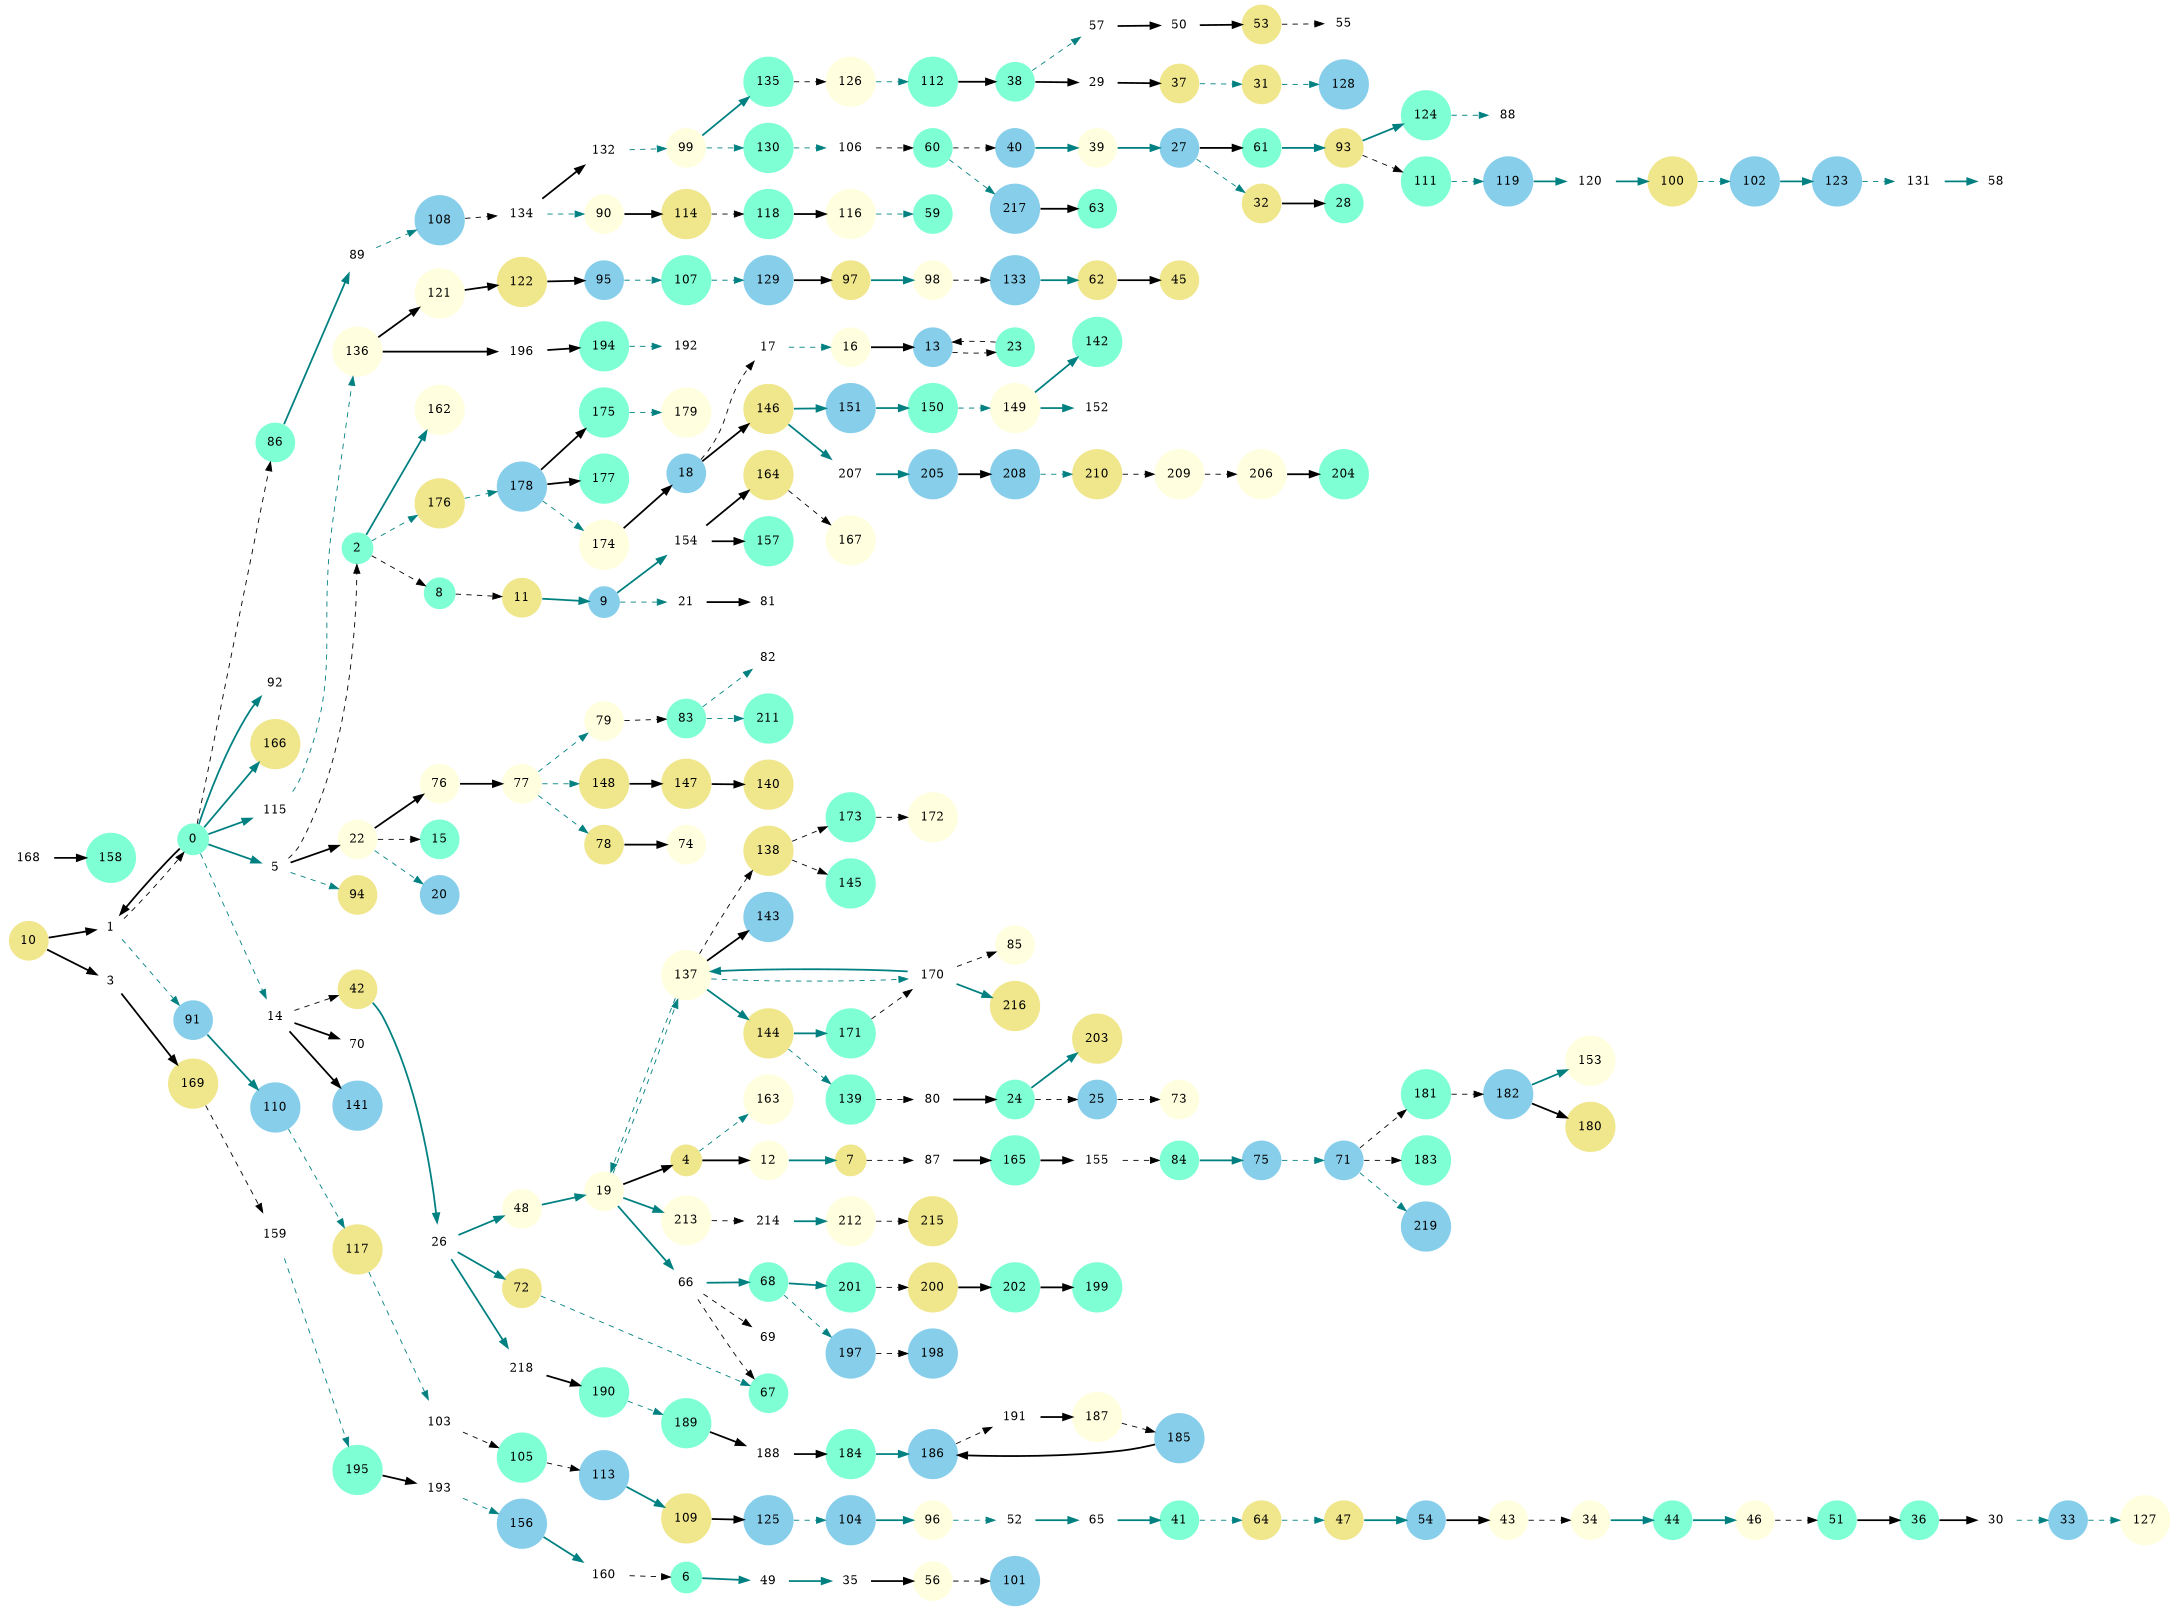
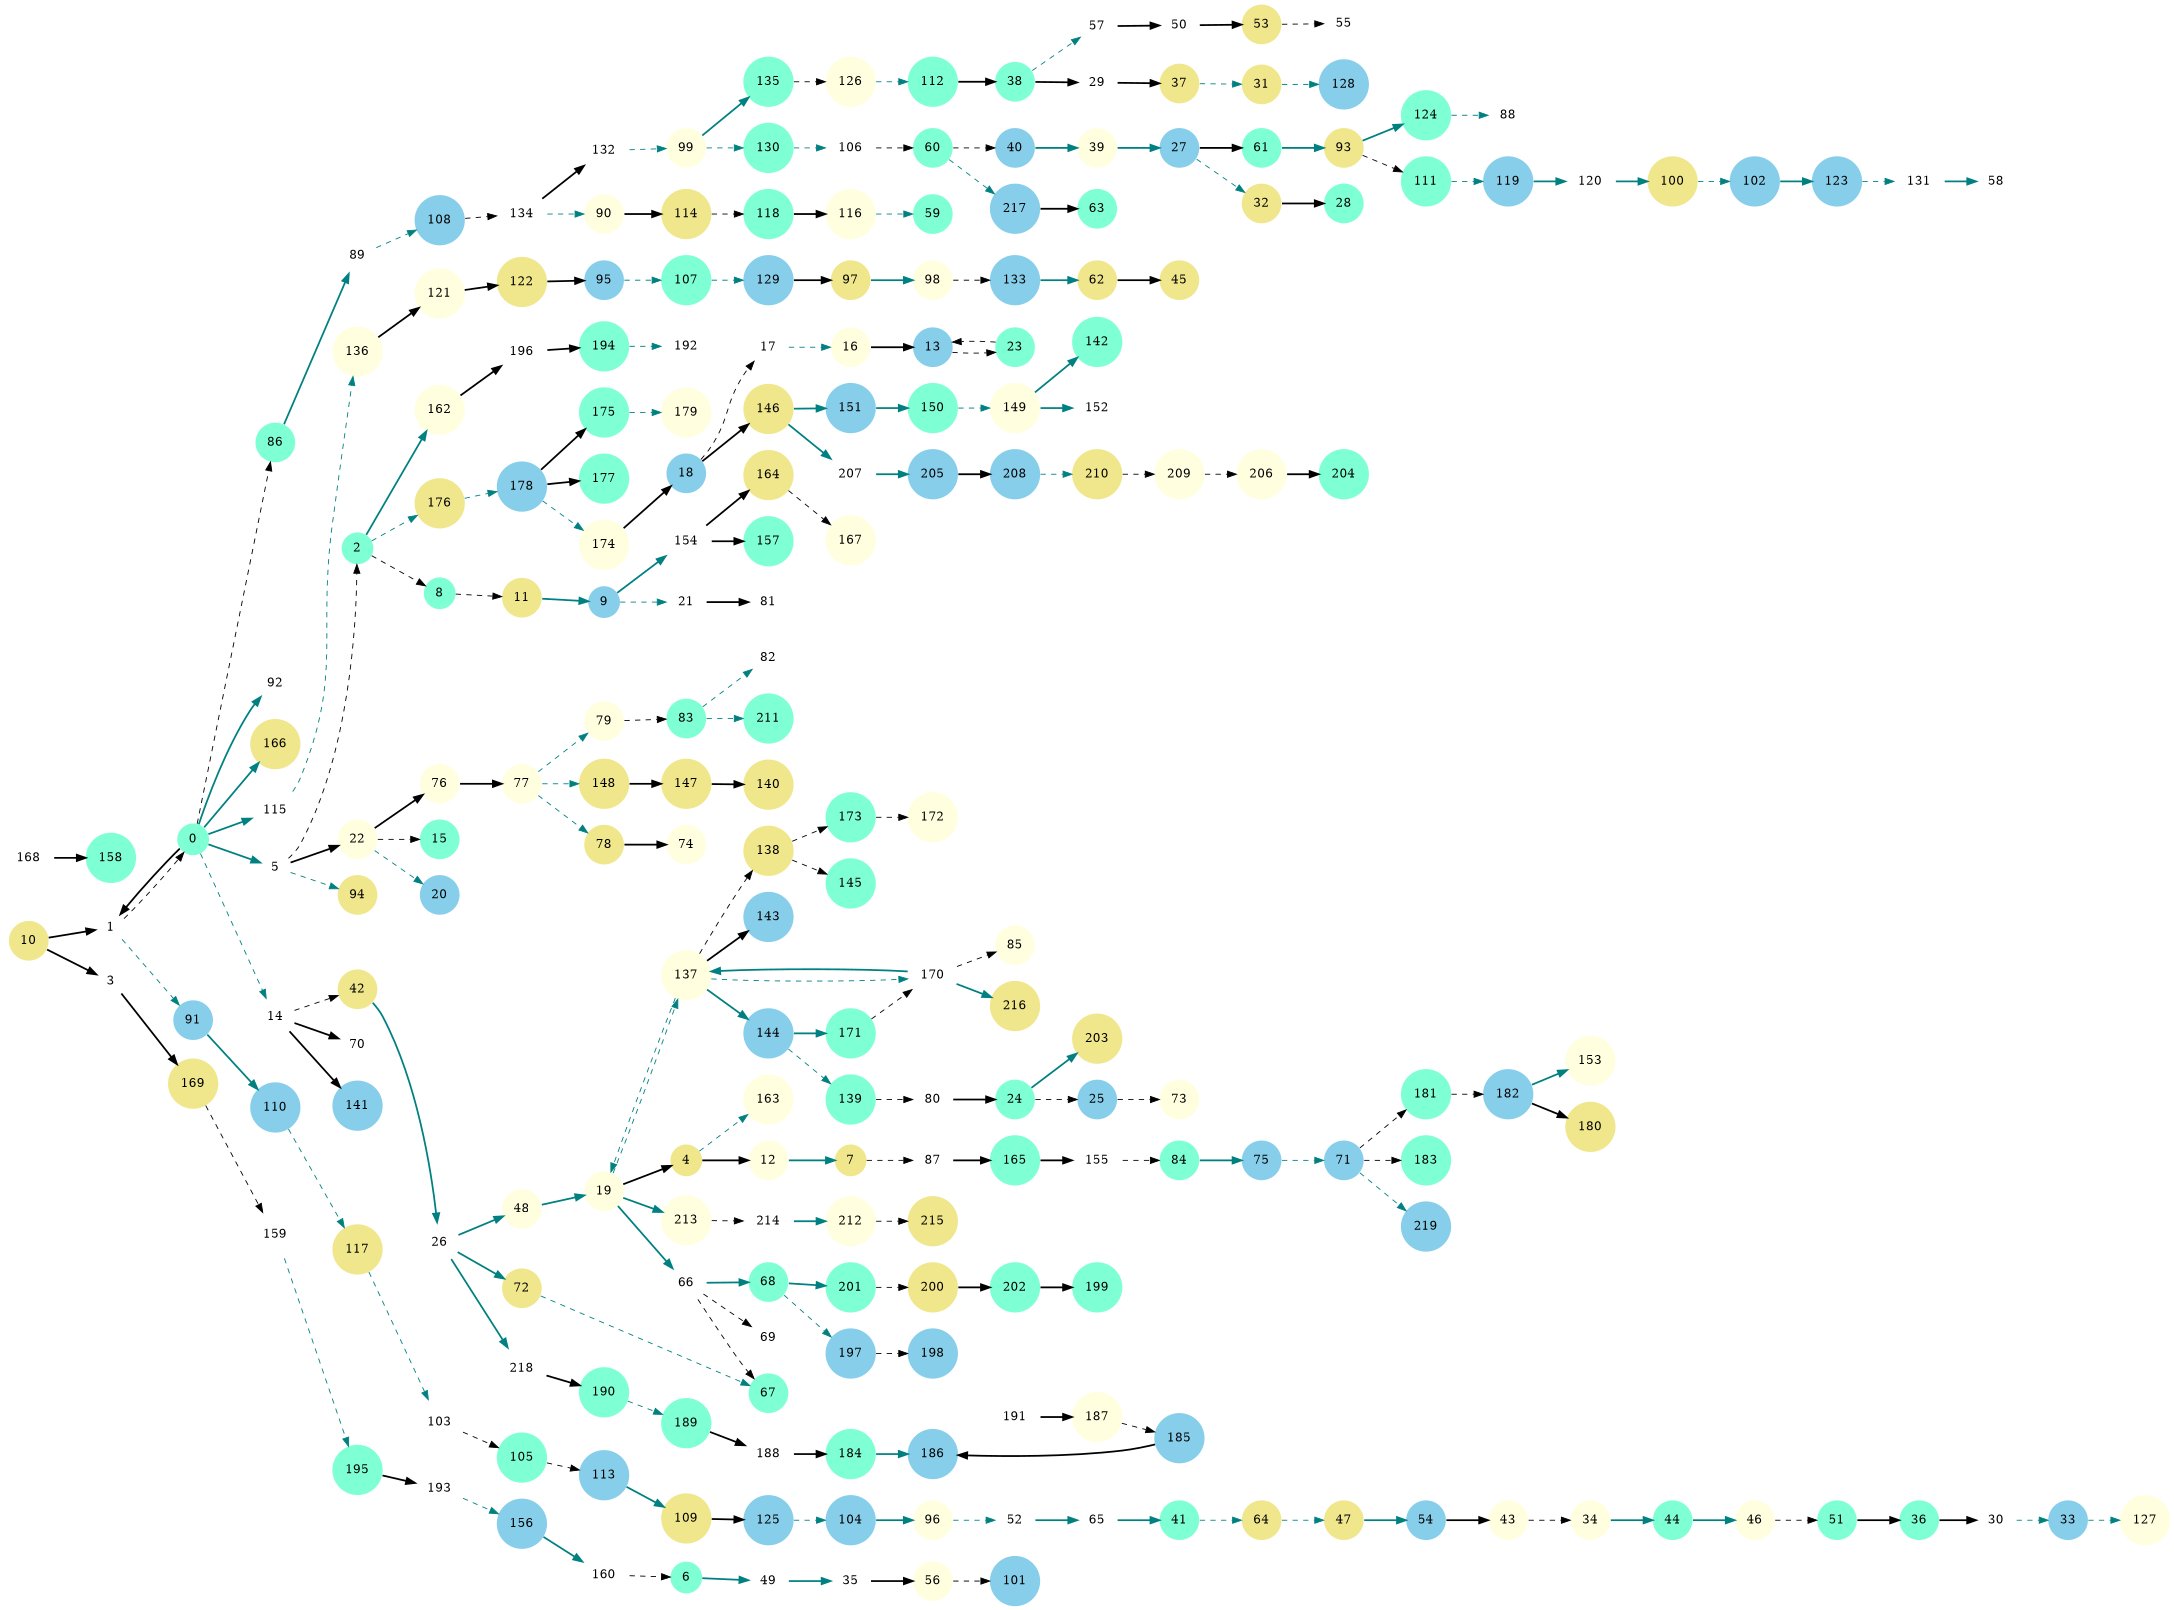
edge "136" -> "196": now "162" -> "196"
node "144": fillcolor khaki -> skyblue
edge "186" -> "191": removed
